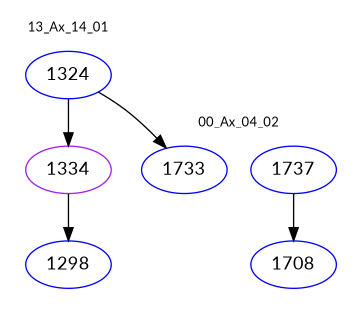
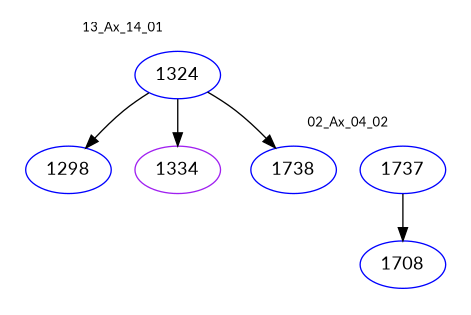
cluster "00_Ax_04_02": label "00_Ax_04_02" -> "02_Ax_04_02"
node "1733": label "1733" -> "1738"
edge "1334" -> "1298": now "1324" -> "1298"
